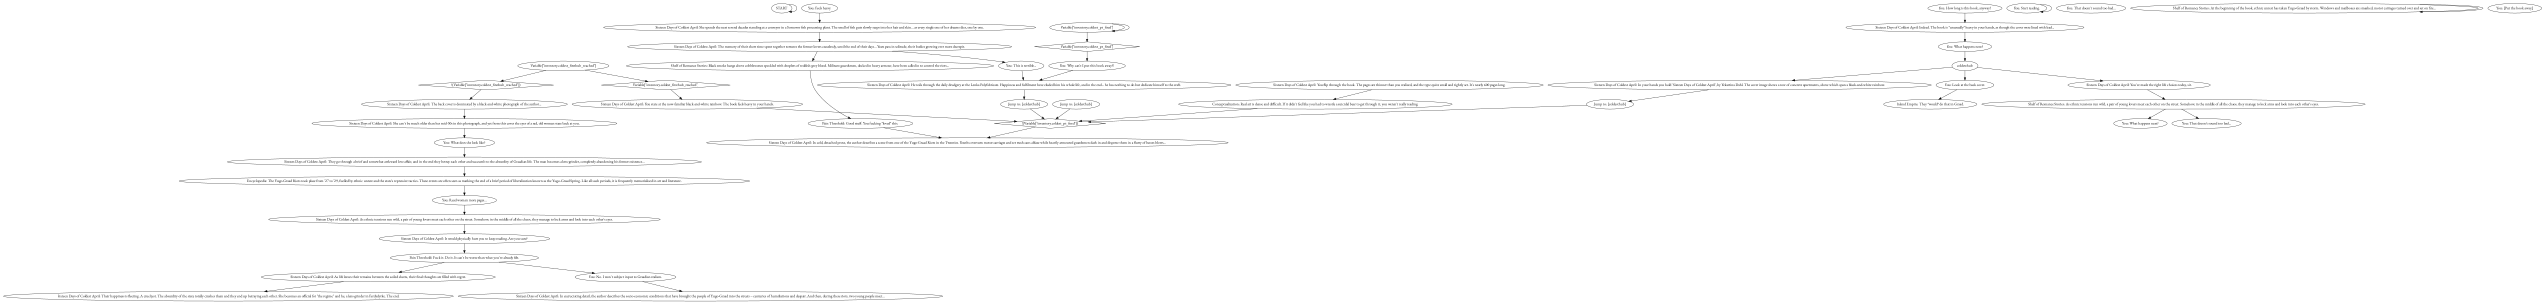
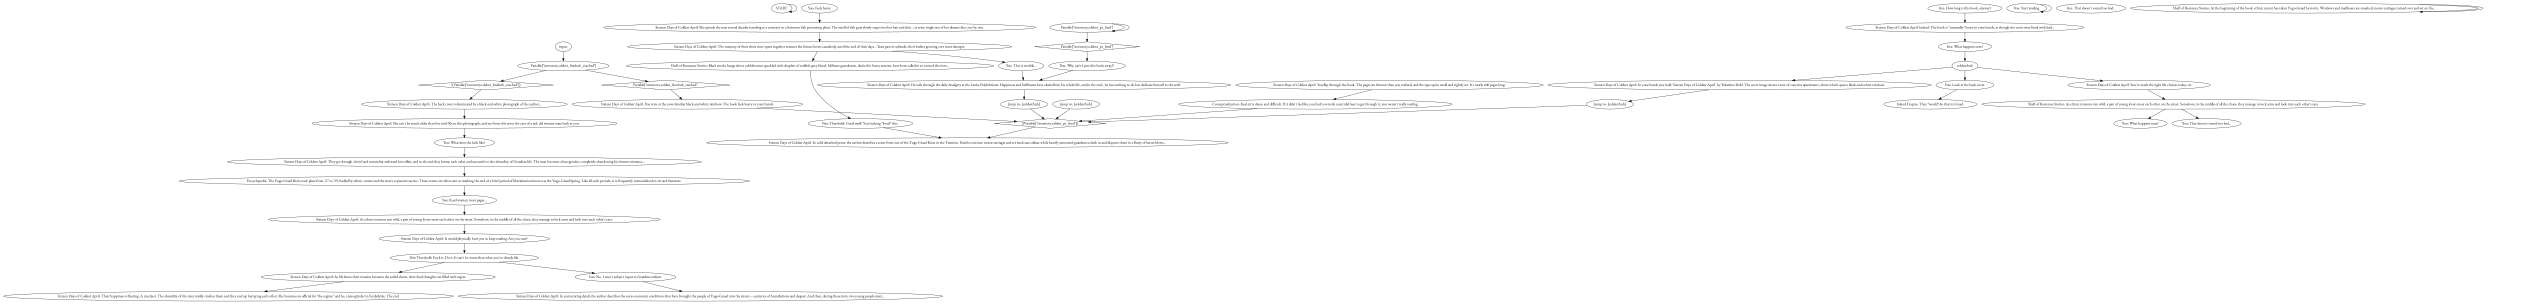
node "You: [Put the book away.]": removed
node "input": added
